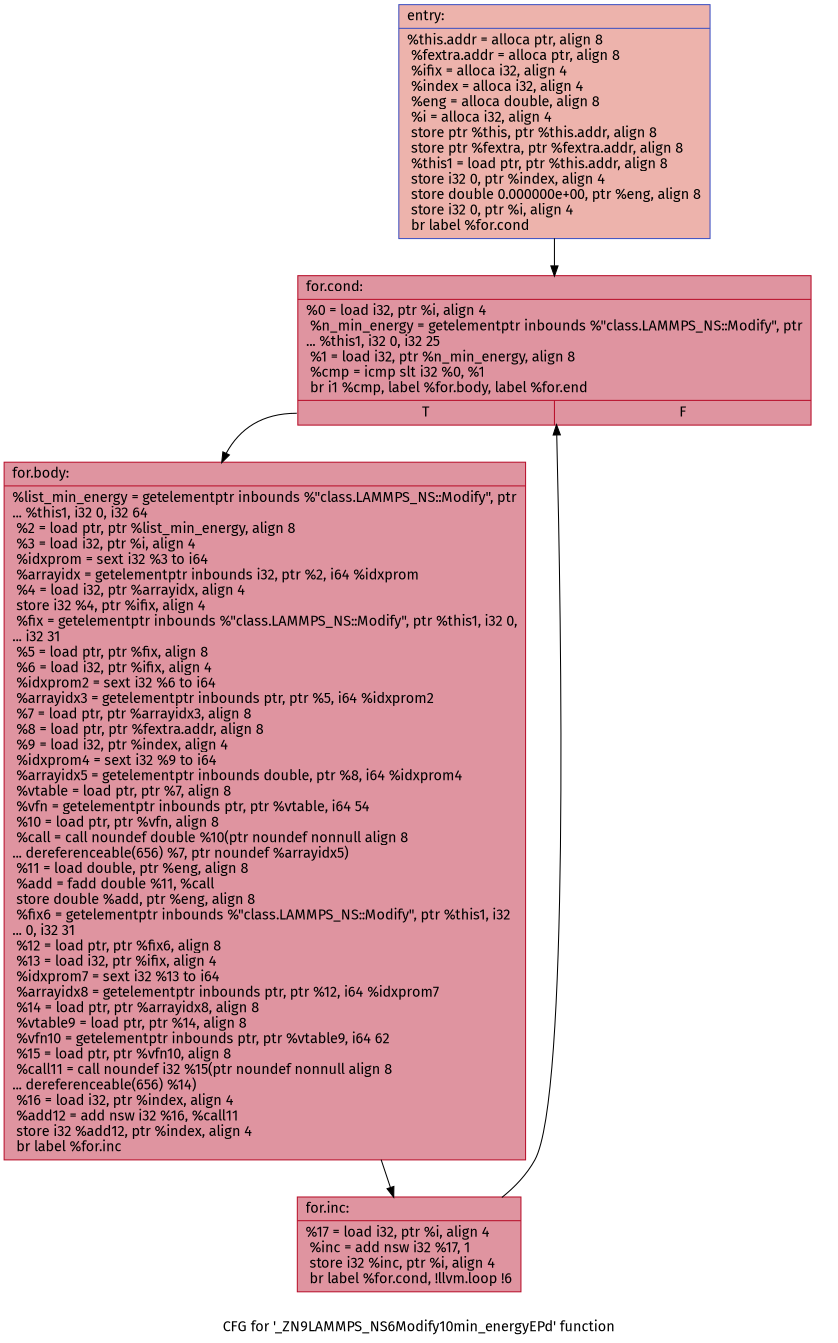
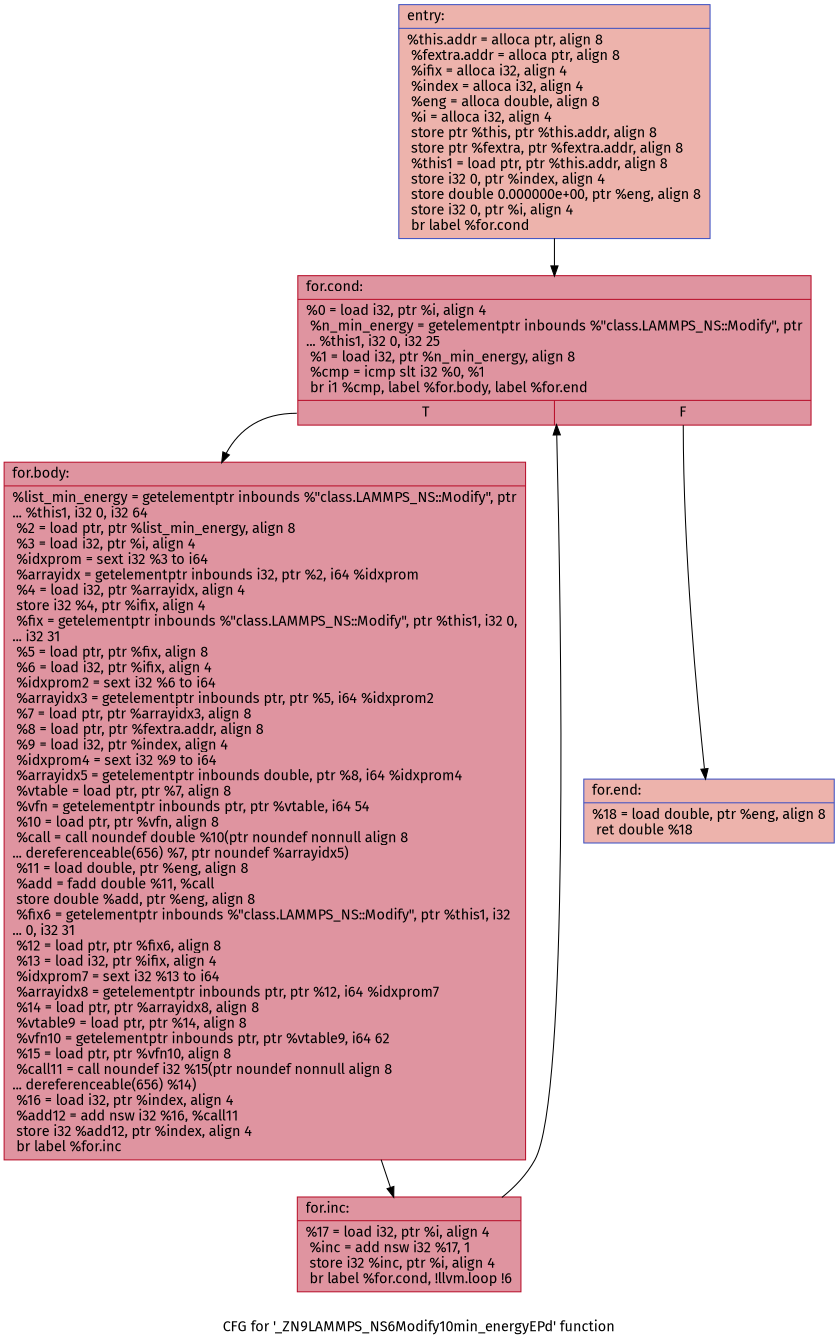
node "for.end:": added
